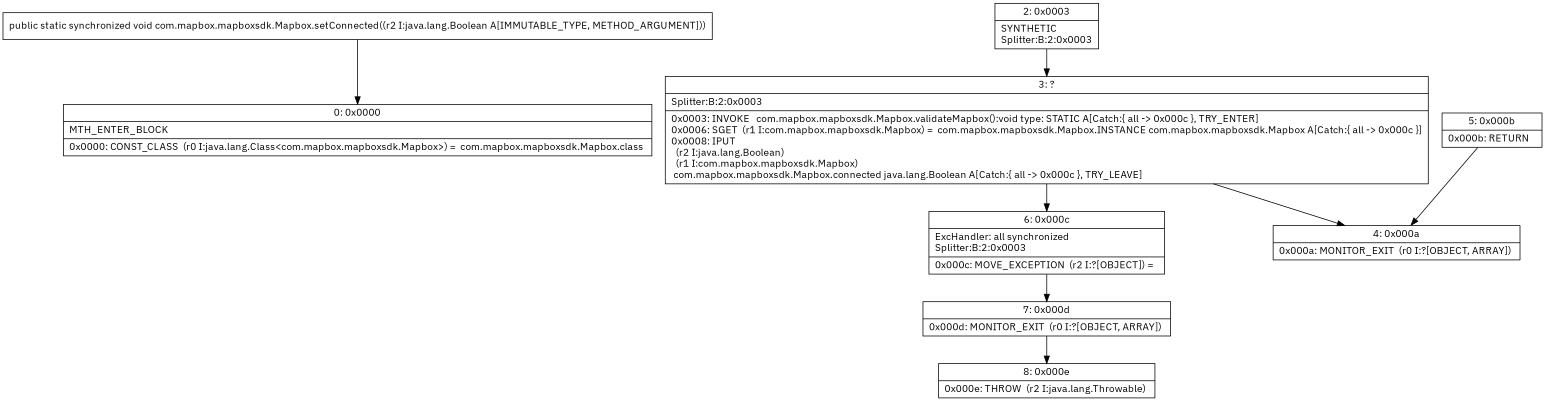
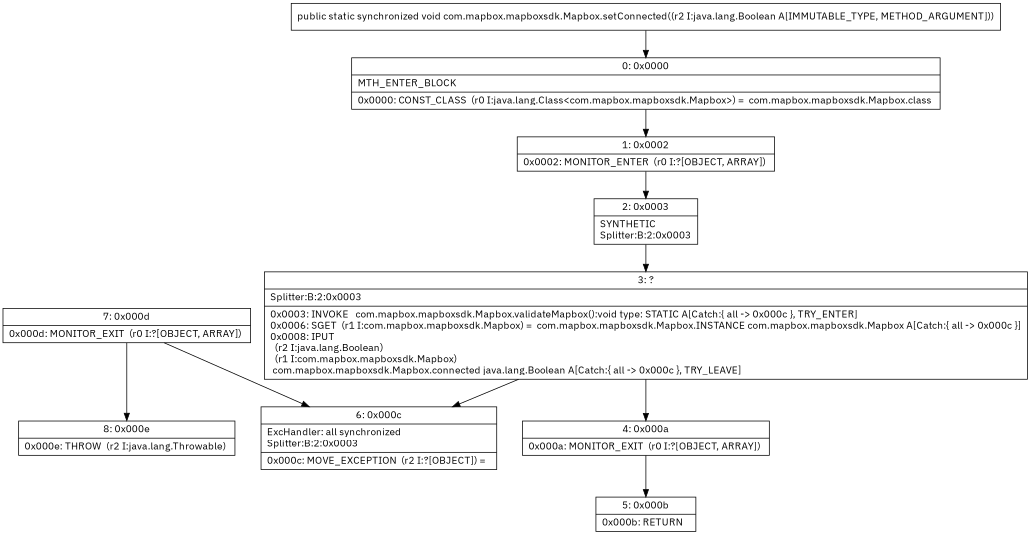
node "1: 0x0002": added
edge "5: 0x000b" -> "4: 0x000a": reversed
edge "6: 0x000c" -> "7: 0x000d": reversed
